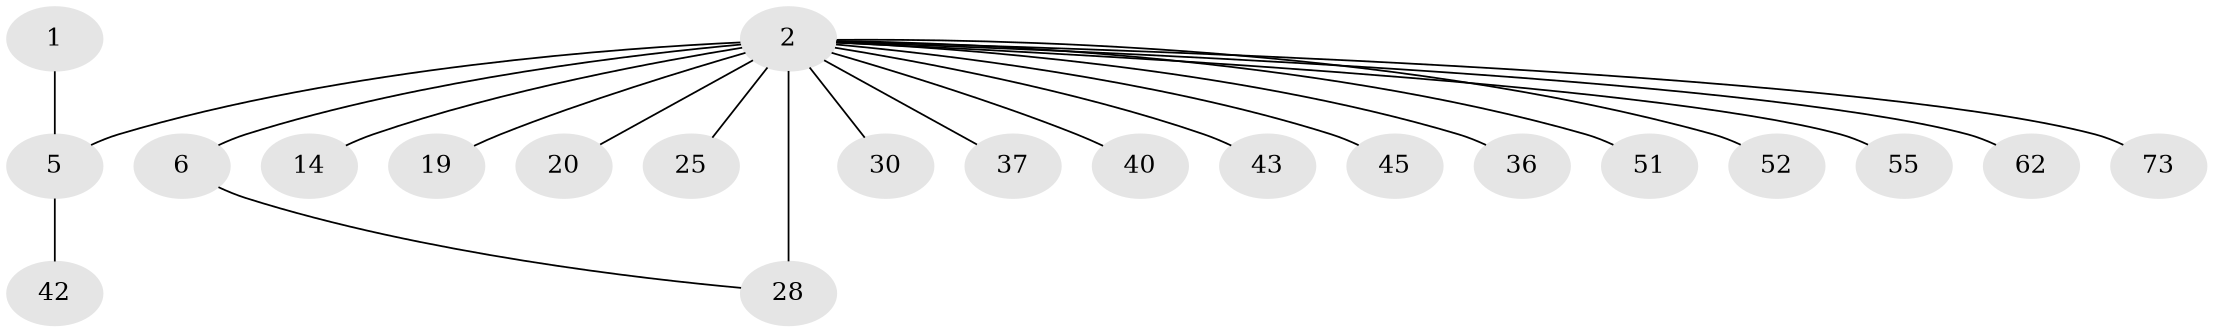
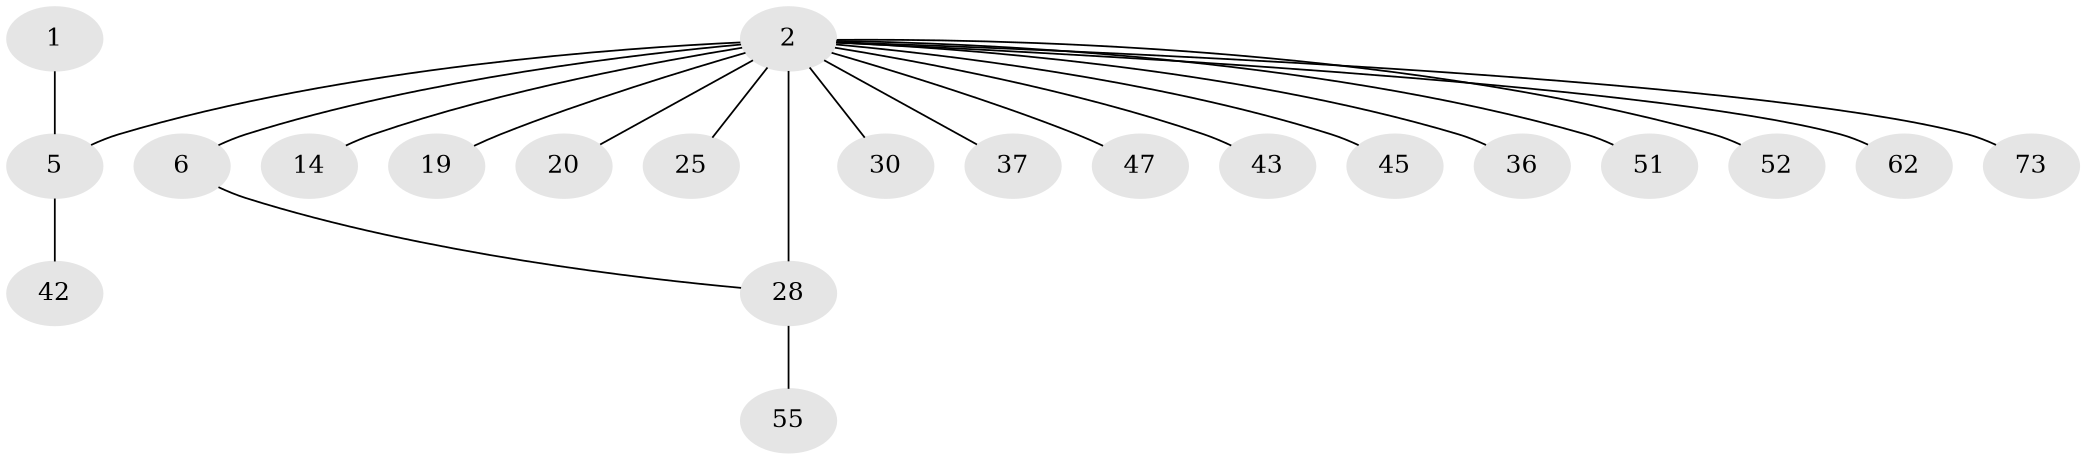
edge "2" -- "55": now "28" -- "55"
node "40": label "40" -> "47"
